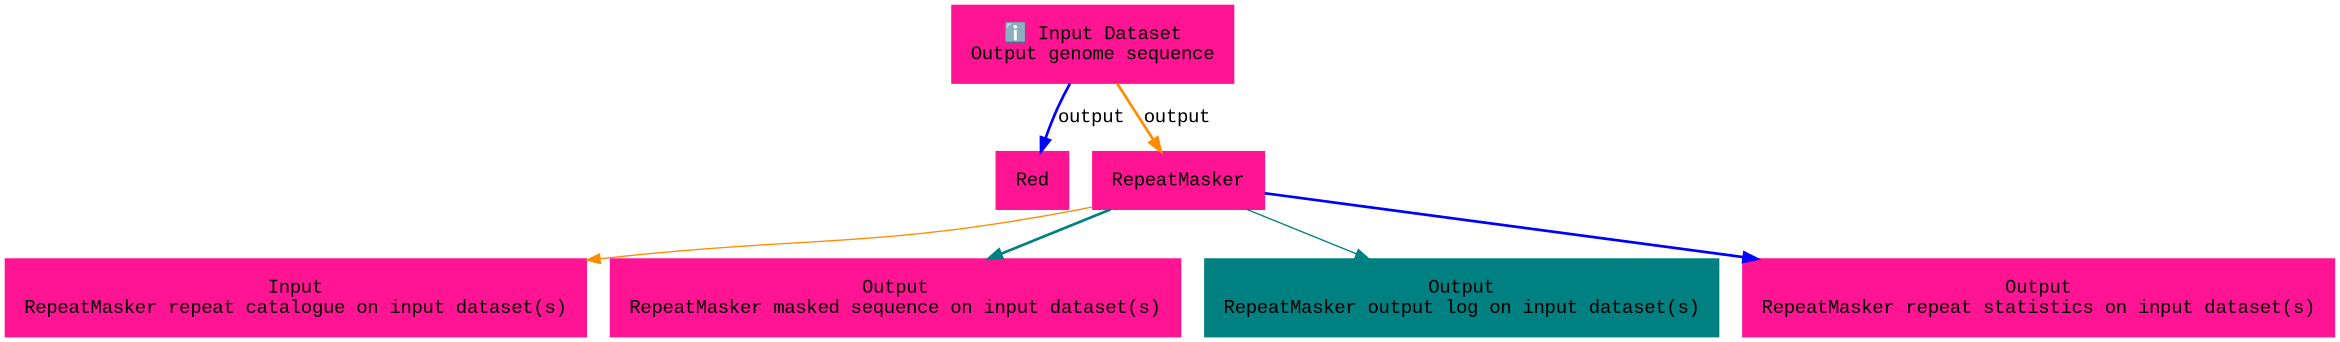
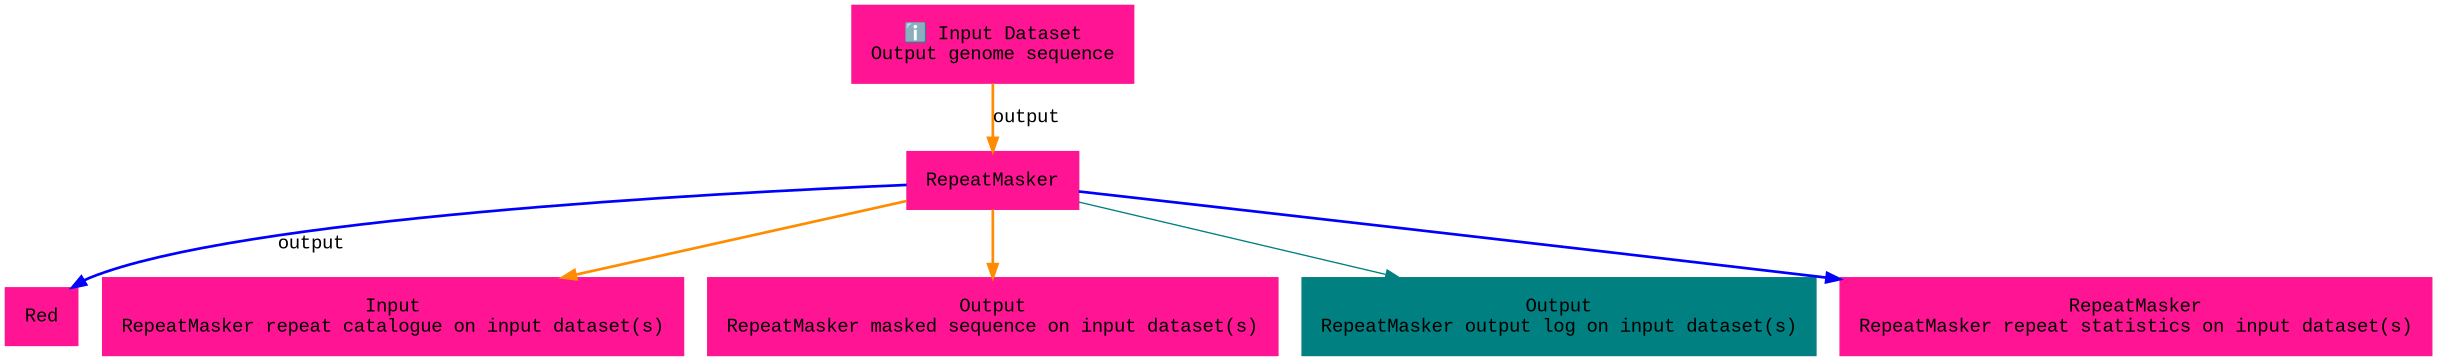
edge "ℹ️ Input Dataset Output genome sequence" -> "Red": now "RepeatMasker" -> "Red"
edge "RepeatMasker" -> "Output RepeatMasker masked sequence on input dataset(s)": color teal -> darkorange
edge "RepeatMasker" -> "Input RepeatMasker repeat catalogue on input dataset(s)": style solid -> bold
node "Output RepeatMasker repeat statistics on input dataset(s)": label "Output RepeatMasker repeat statistics on input dataset(s)" -> "RepeatMasker RepeatMasker repeat statistics on input dataset(s)"
